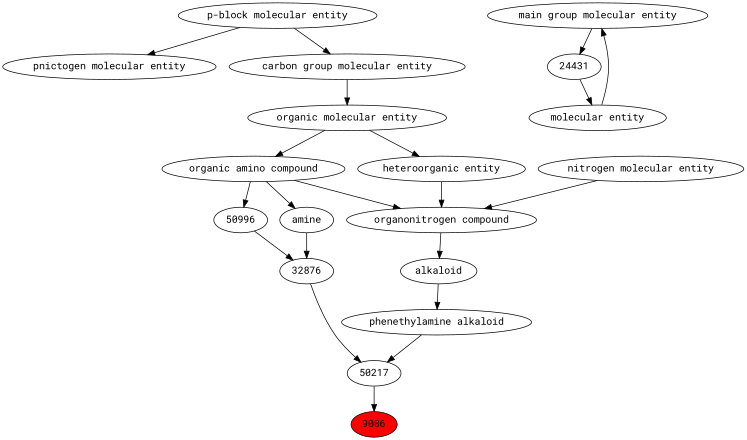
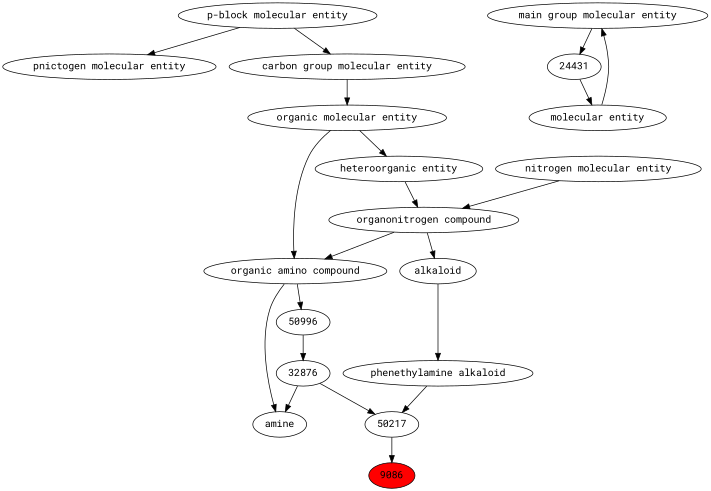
edge "organic amino compound" -> "organonitrogen compound": reversed
edge "amine" -> "32876": reversed
